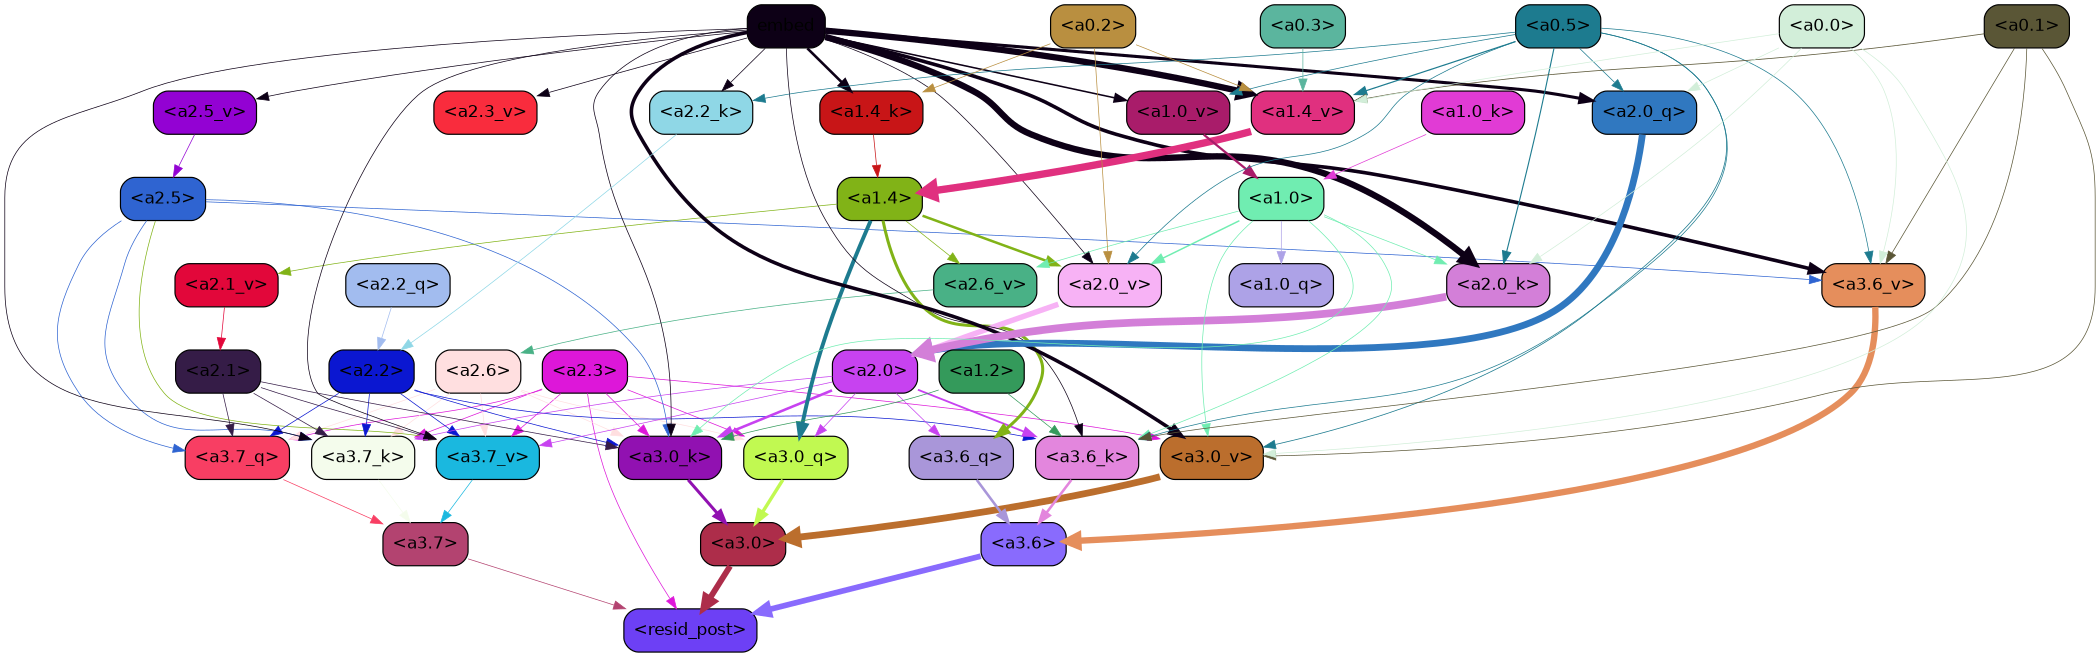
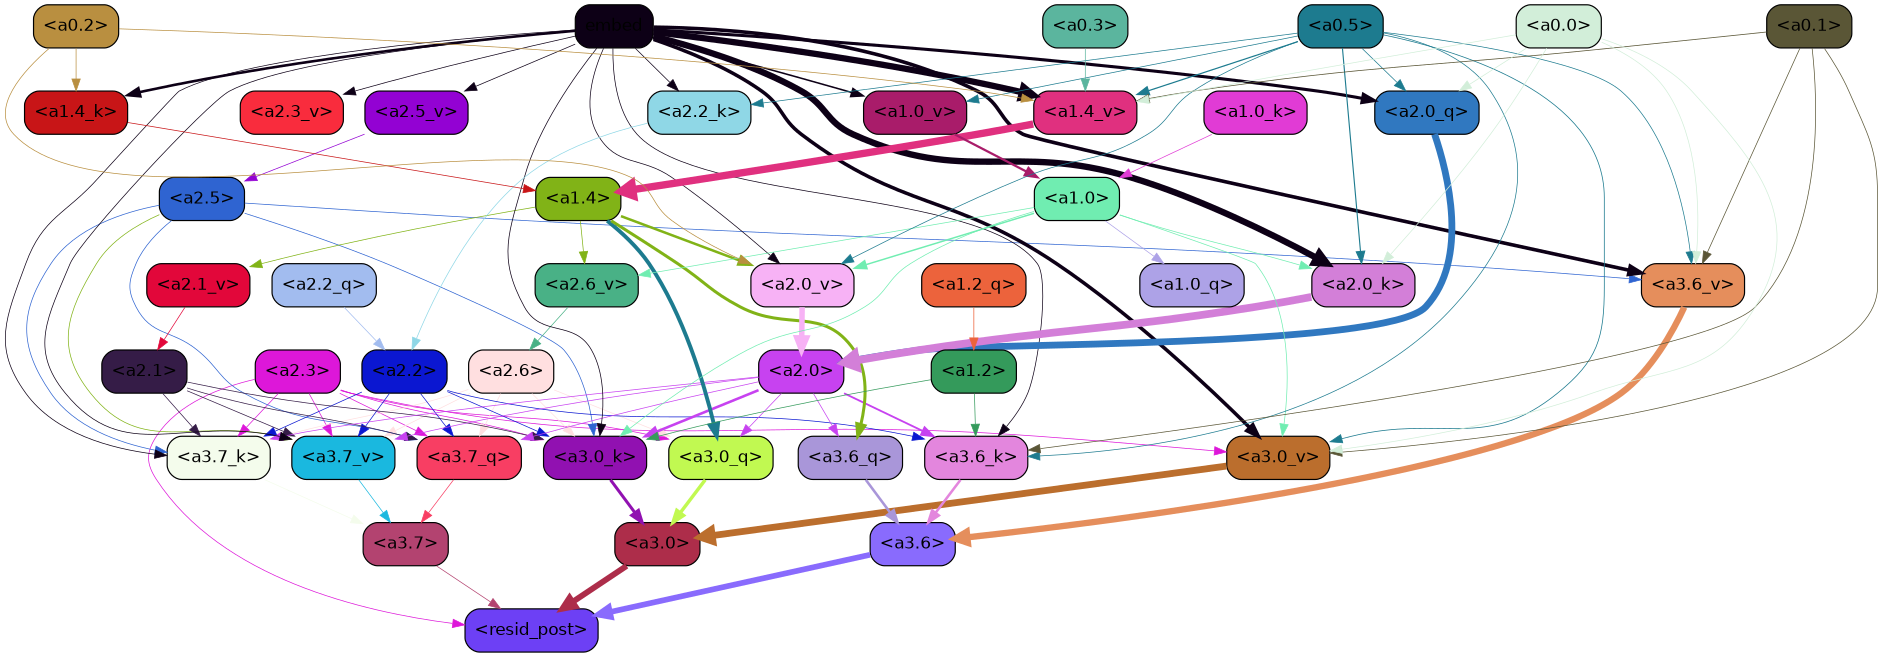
node "<a1.2_q>": added
edge "<a1.0>" -> "<a3.6_k>": removed
edge "<a2.0>" -> "<a3.7_q>": added
